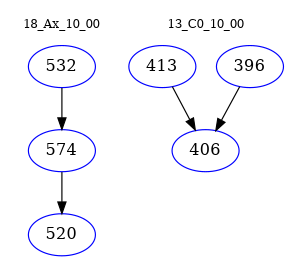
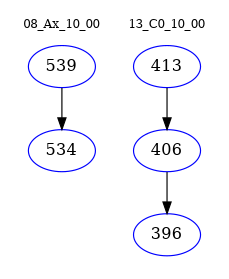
cluster "18_Ax_10_00": label "18_Ax_10_00" -> "08_Ax_10_00"
node "532": label "532" -> "539"
edge "396" -> "406": reversed
node "574": label "574" -> "534"
node "520": removed
